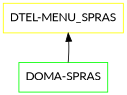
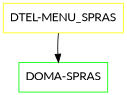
edge "DOMA-SPRAS" -> "DTEL-MENU_SPRAS": reversed
